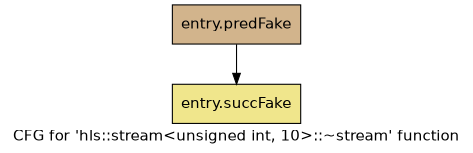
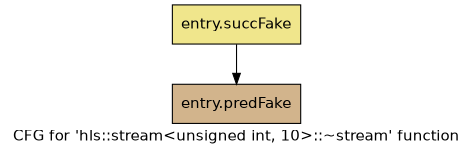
edge "entry.predFake" -> "entry.succFake": reversed
